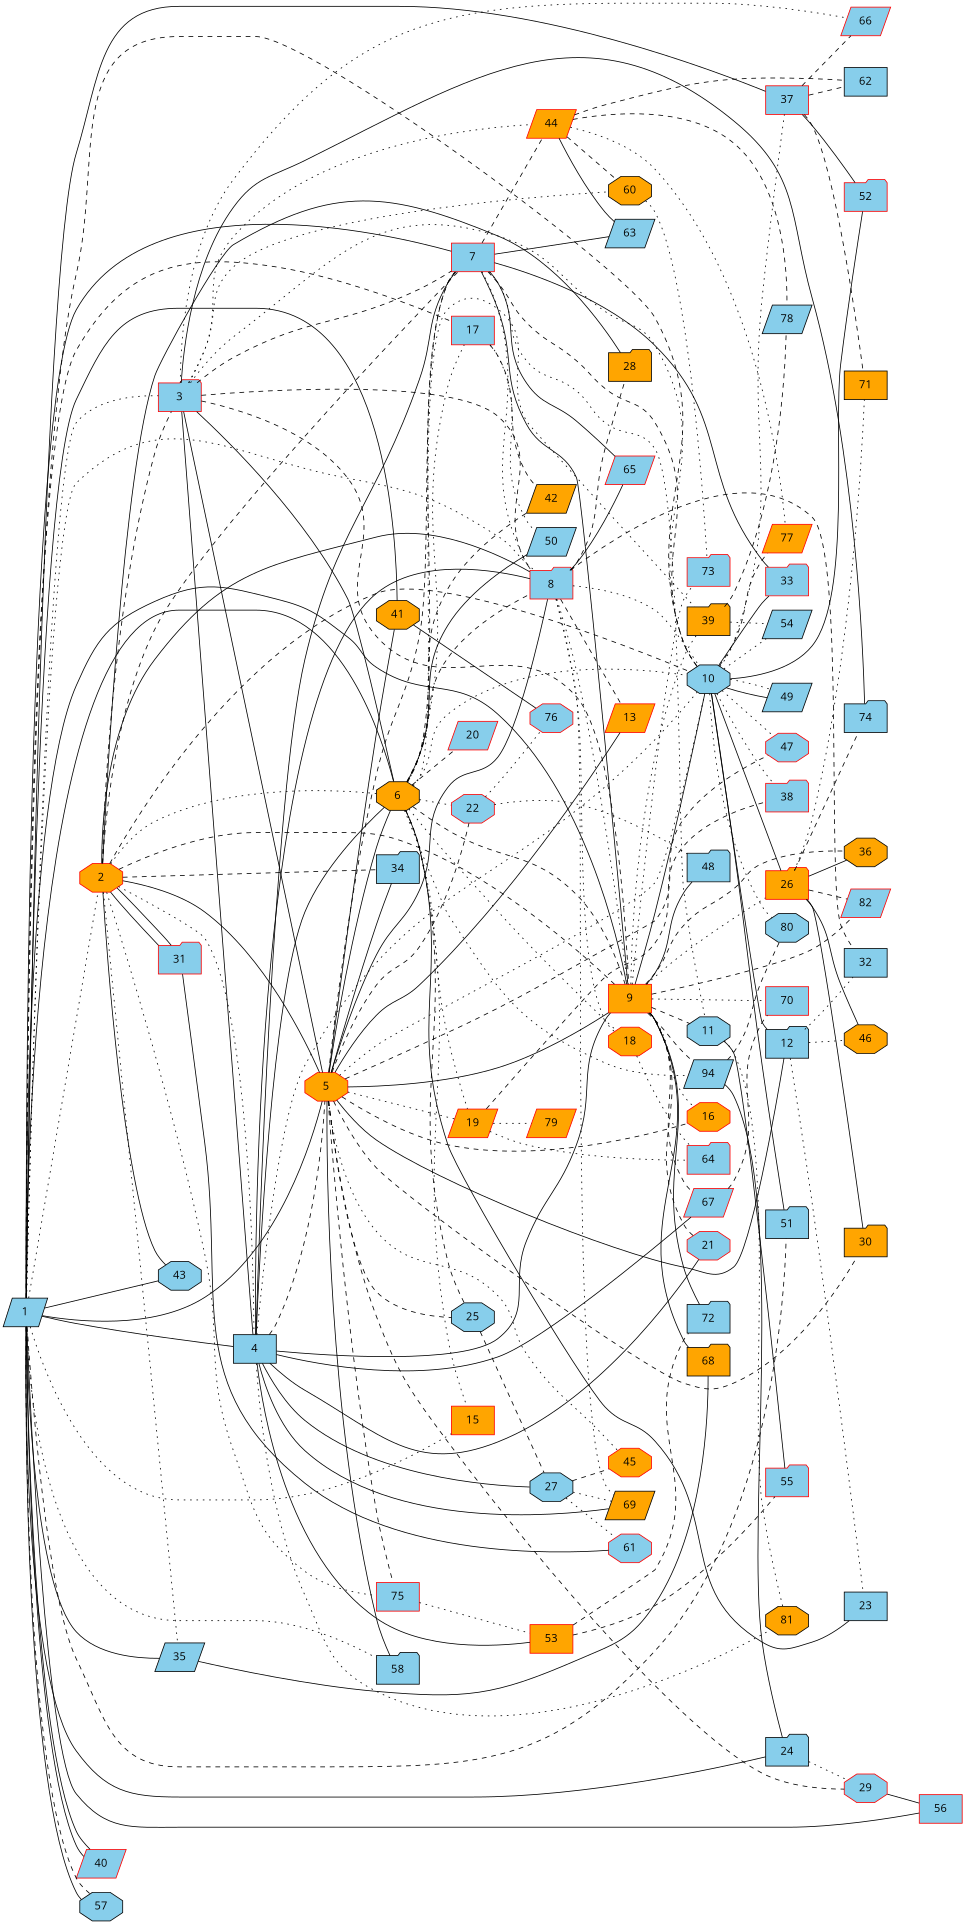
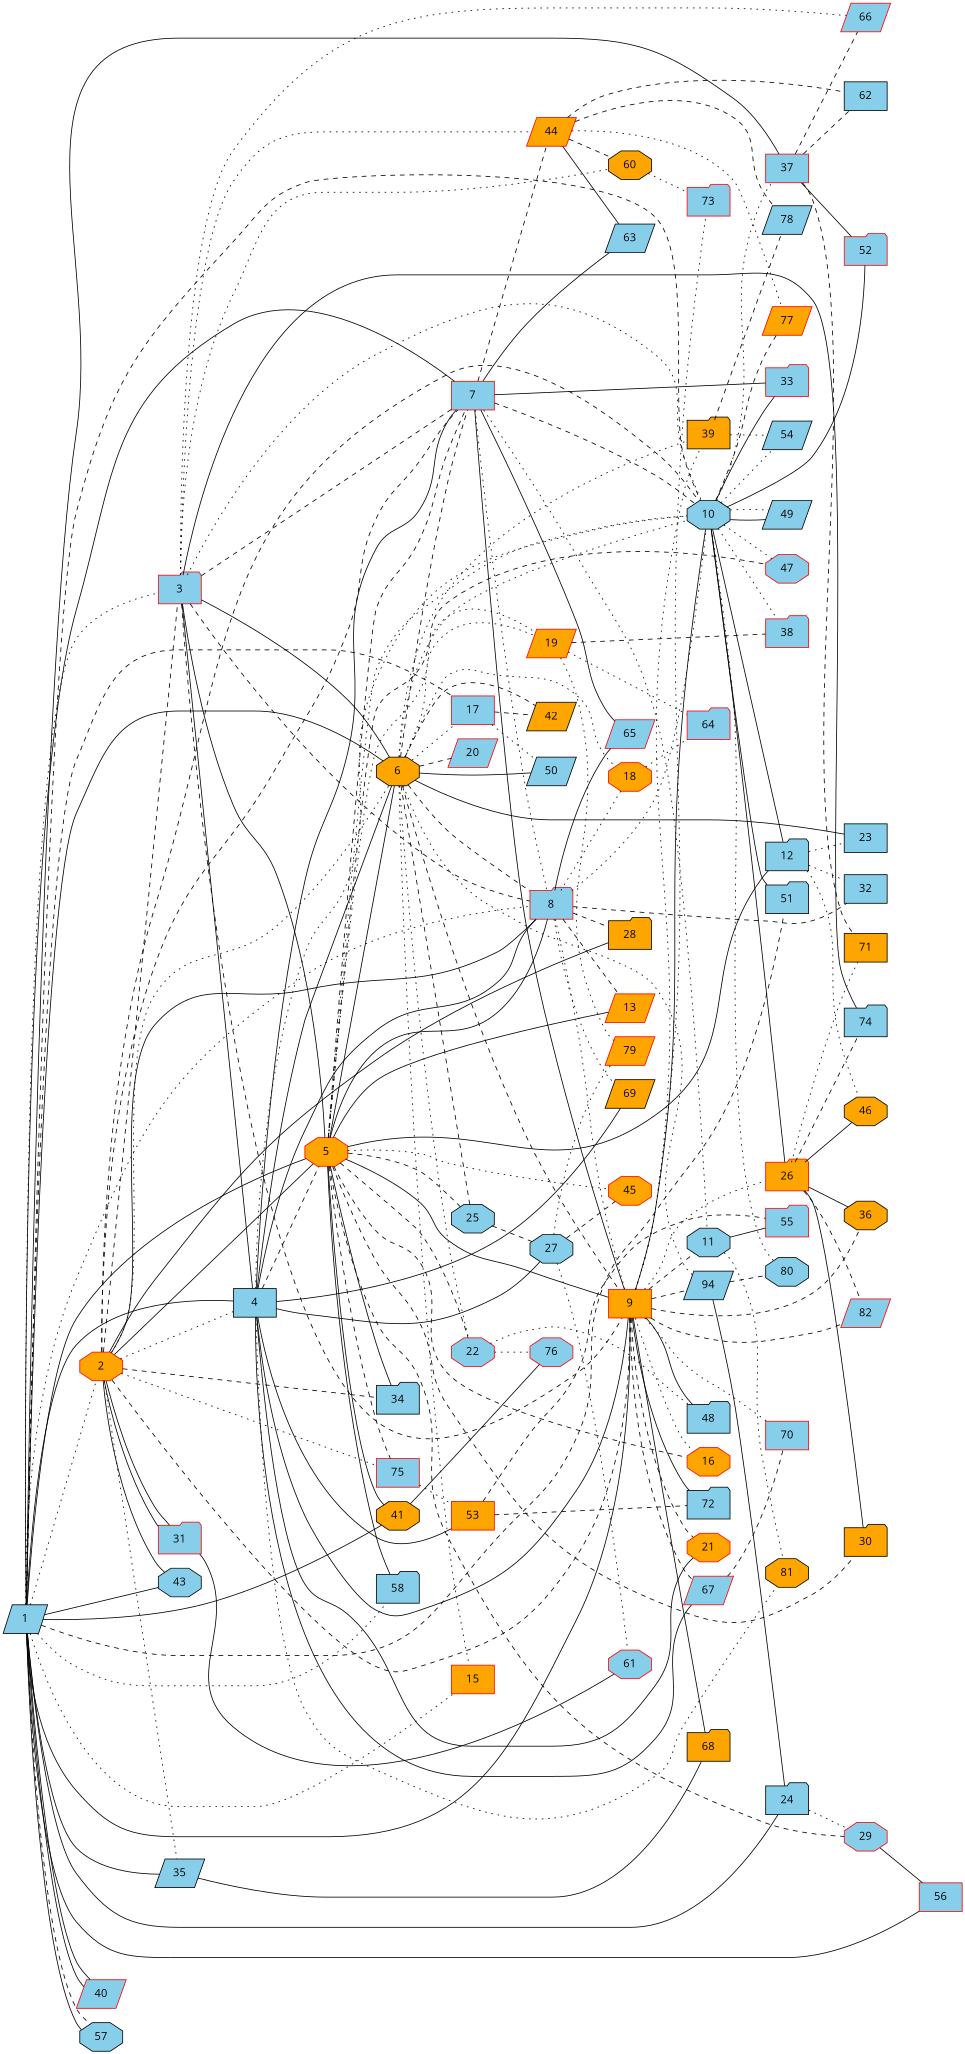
node "21": fillcolor skyblue -> orange
edge "27" -- "69": now "27" -- "79"
